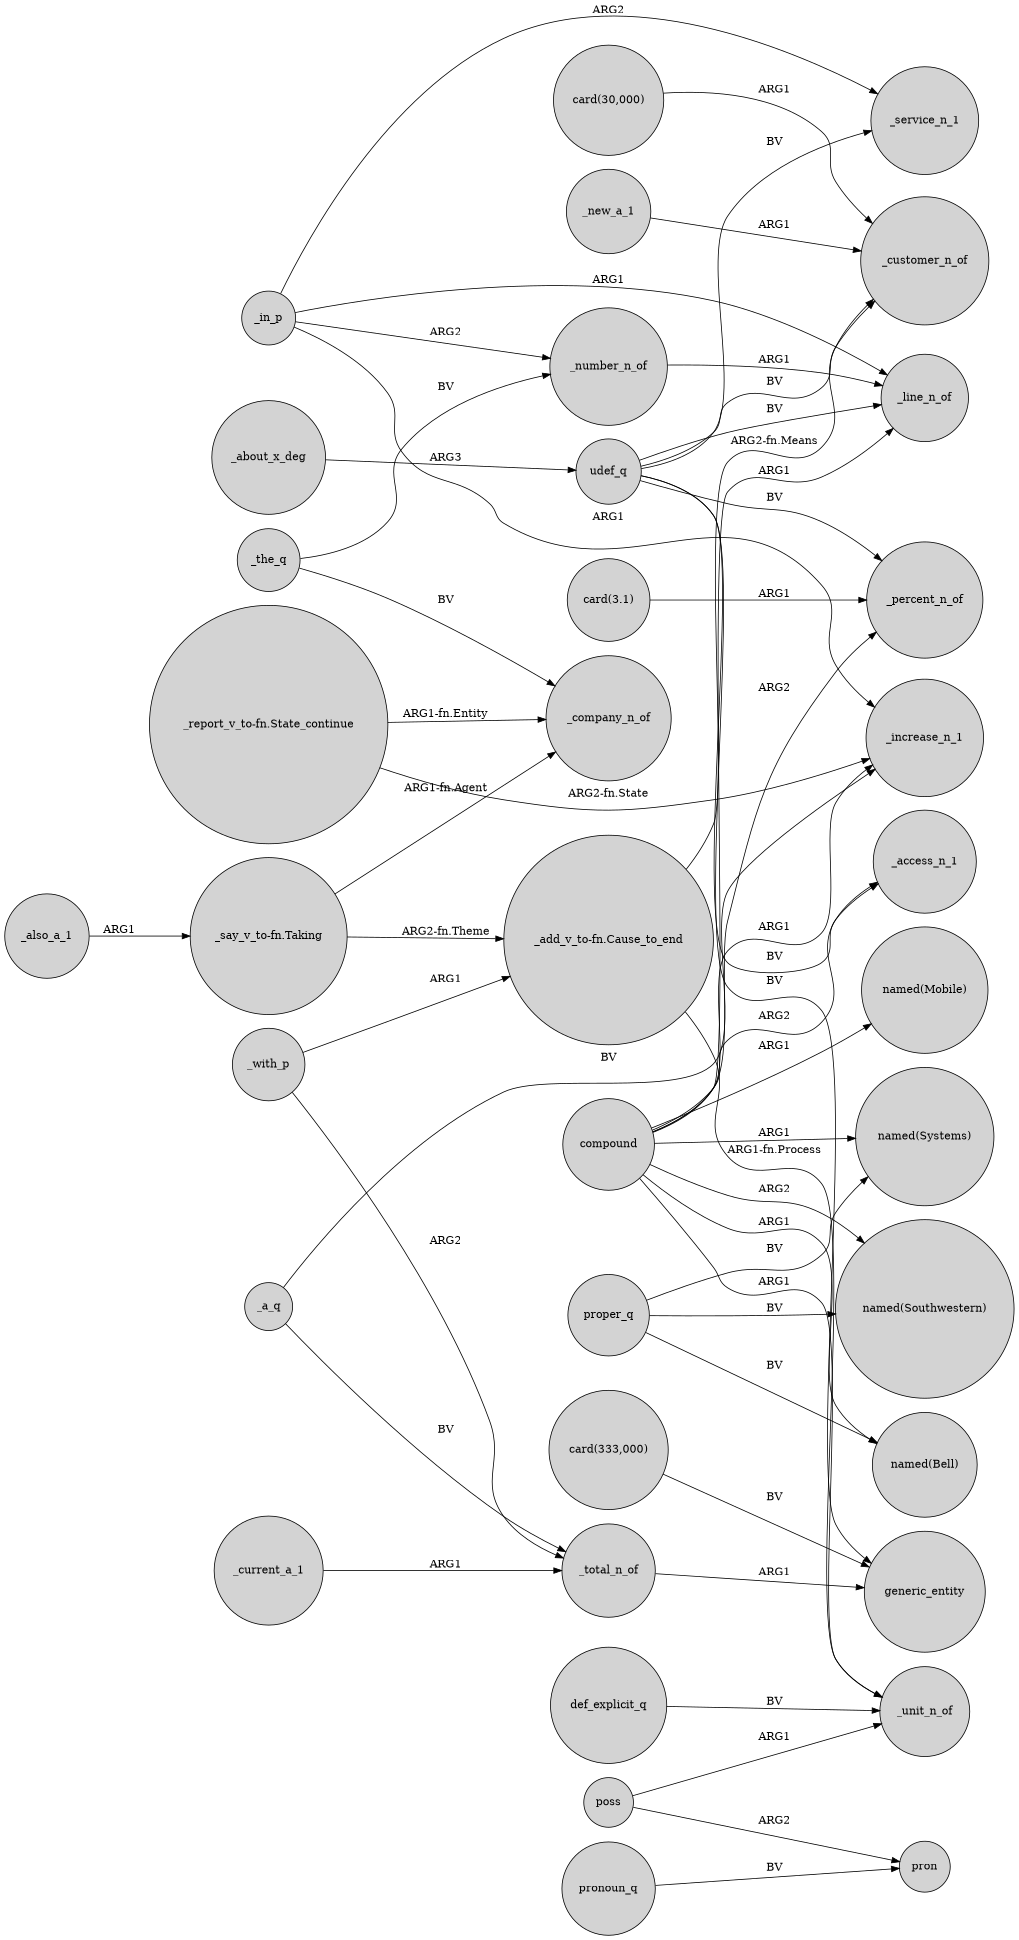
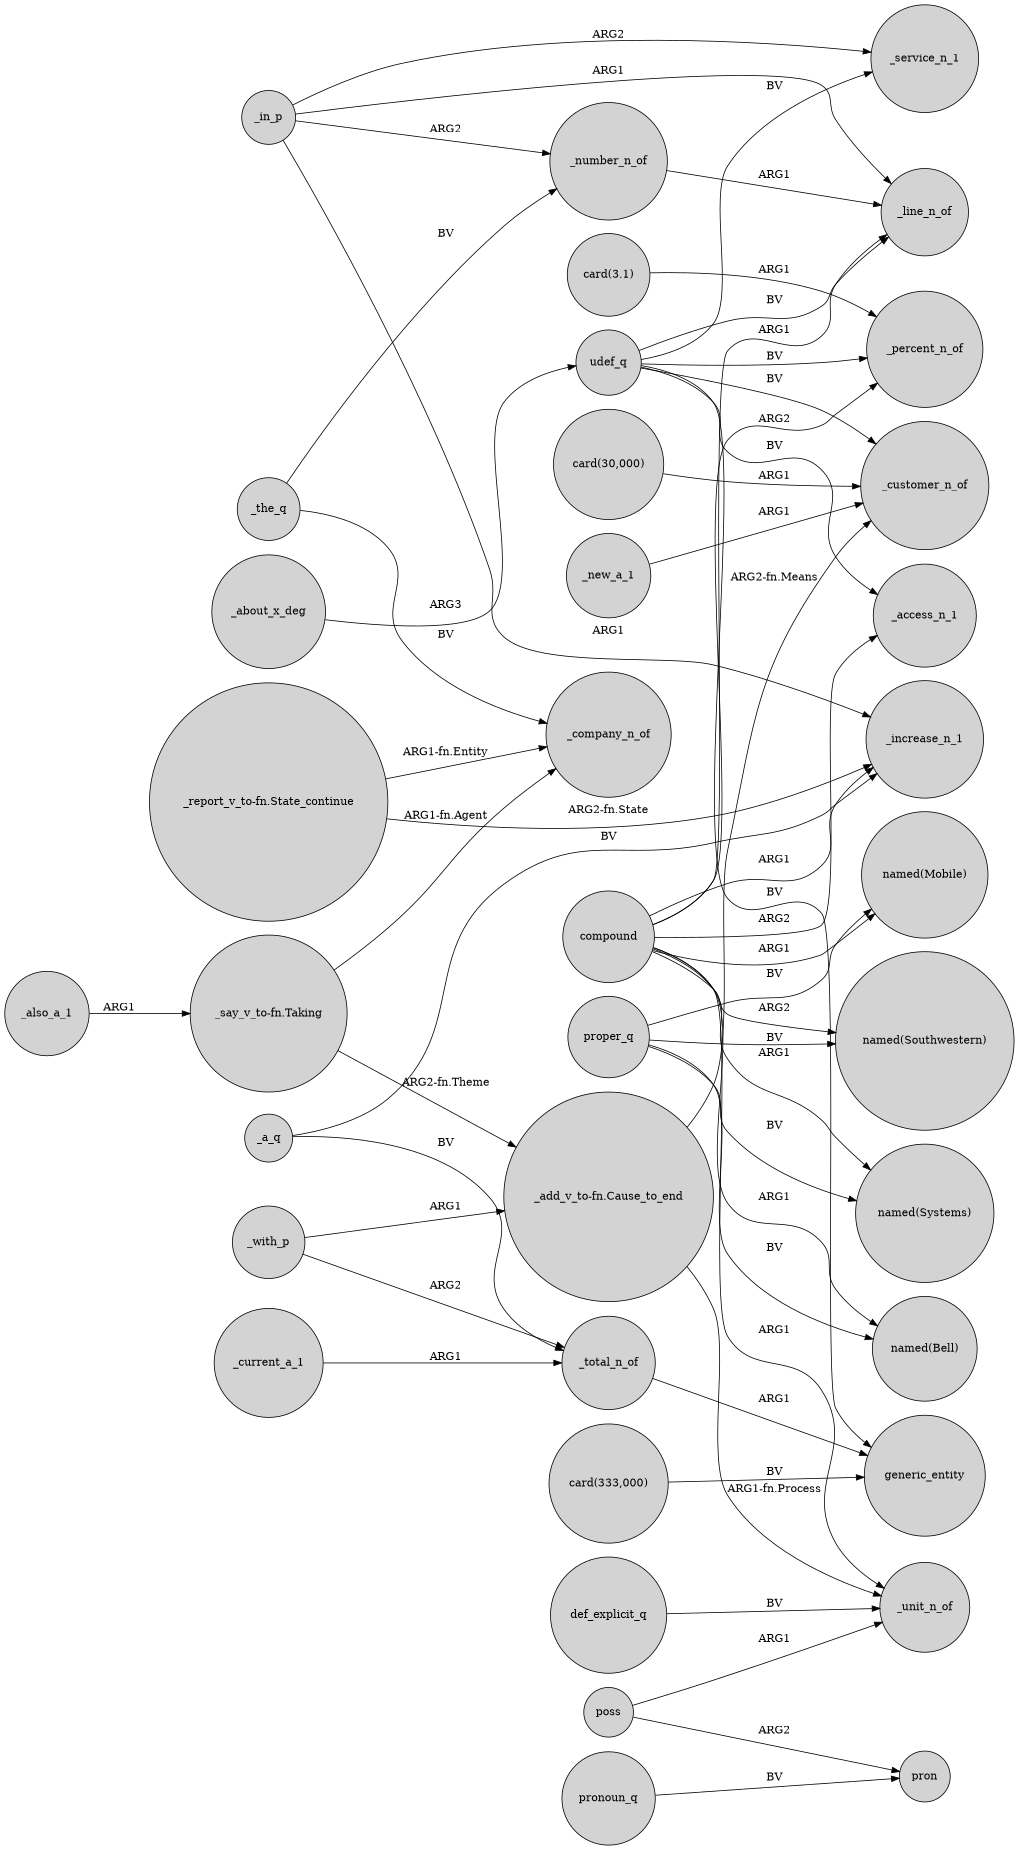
edge "proper_q" -> "named(Mobile)": added, label "BV"
